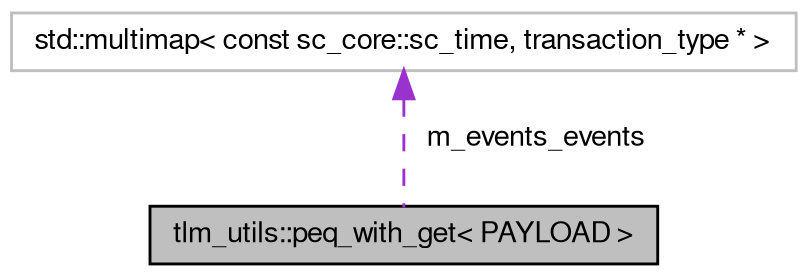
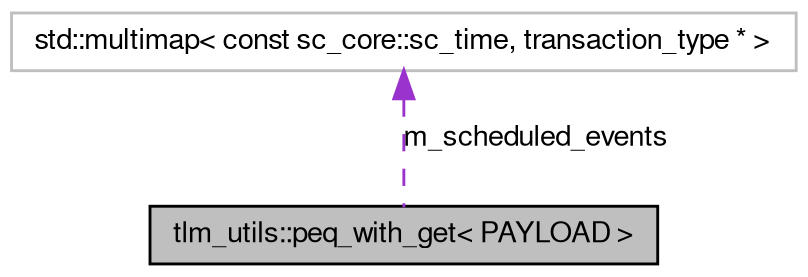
edge "tlm_utils::peq_with_get< PAYLOAD >" -> "std::multimap< const sc_core::sc_time, transaction_type * >": label "m_events_events" -> "m_scheduled_events"
